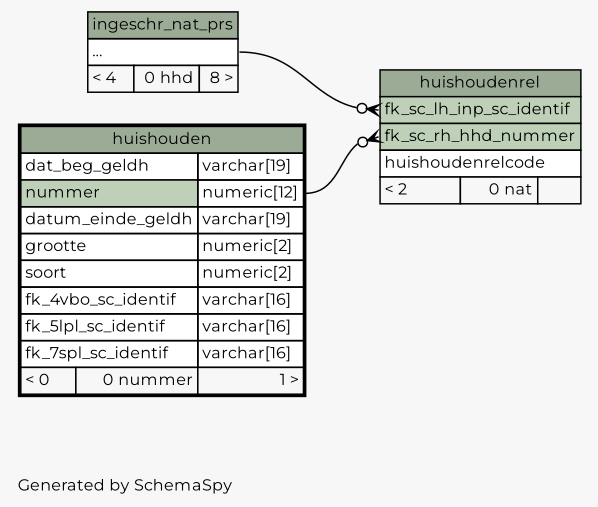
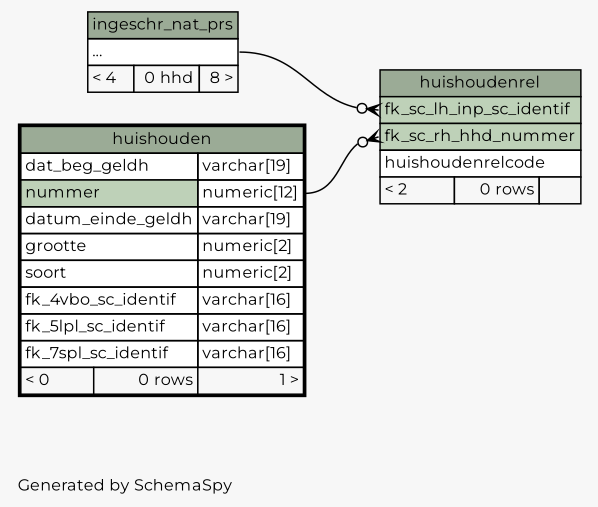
node "huishoudenrel": text "0 nat" -> "0 rows"
node "huishouden": text "0 nummer" -> "0 rows"
